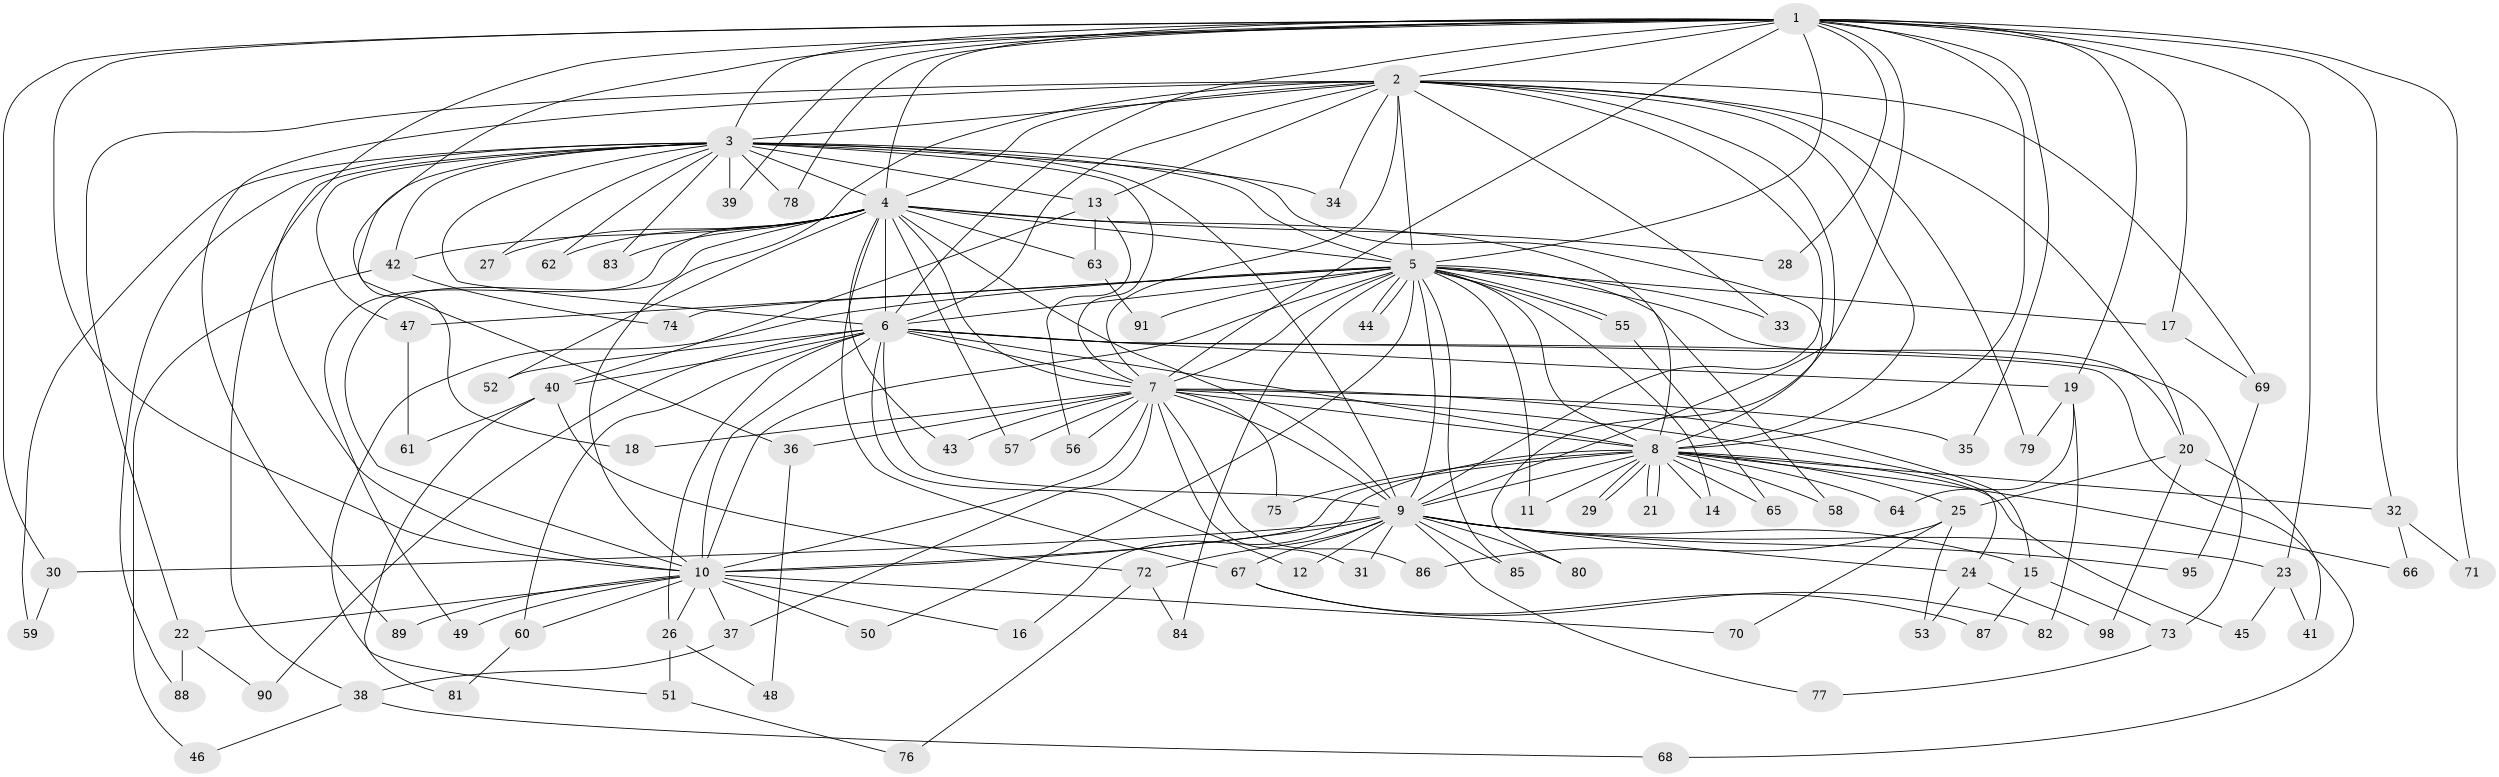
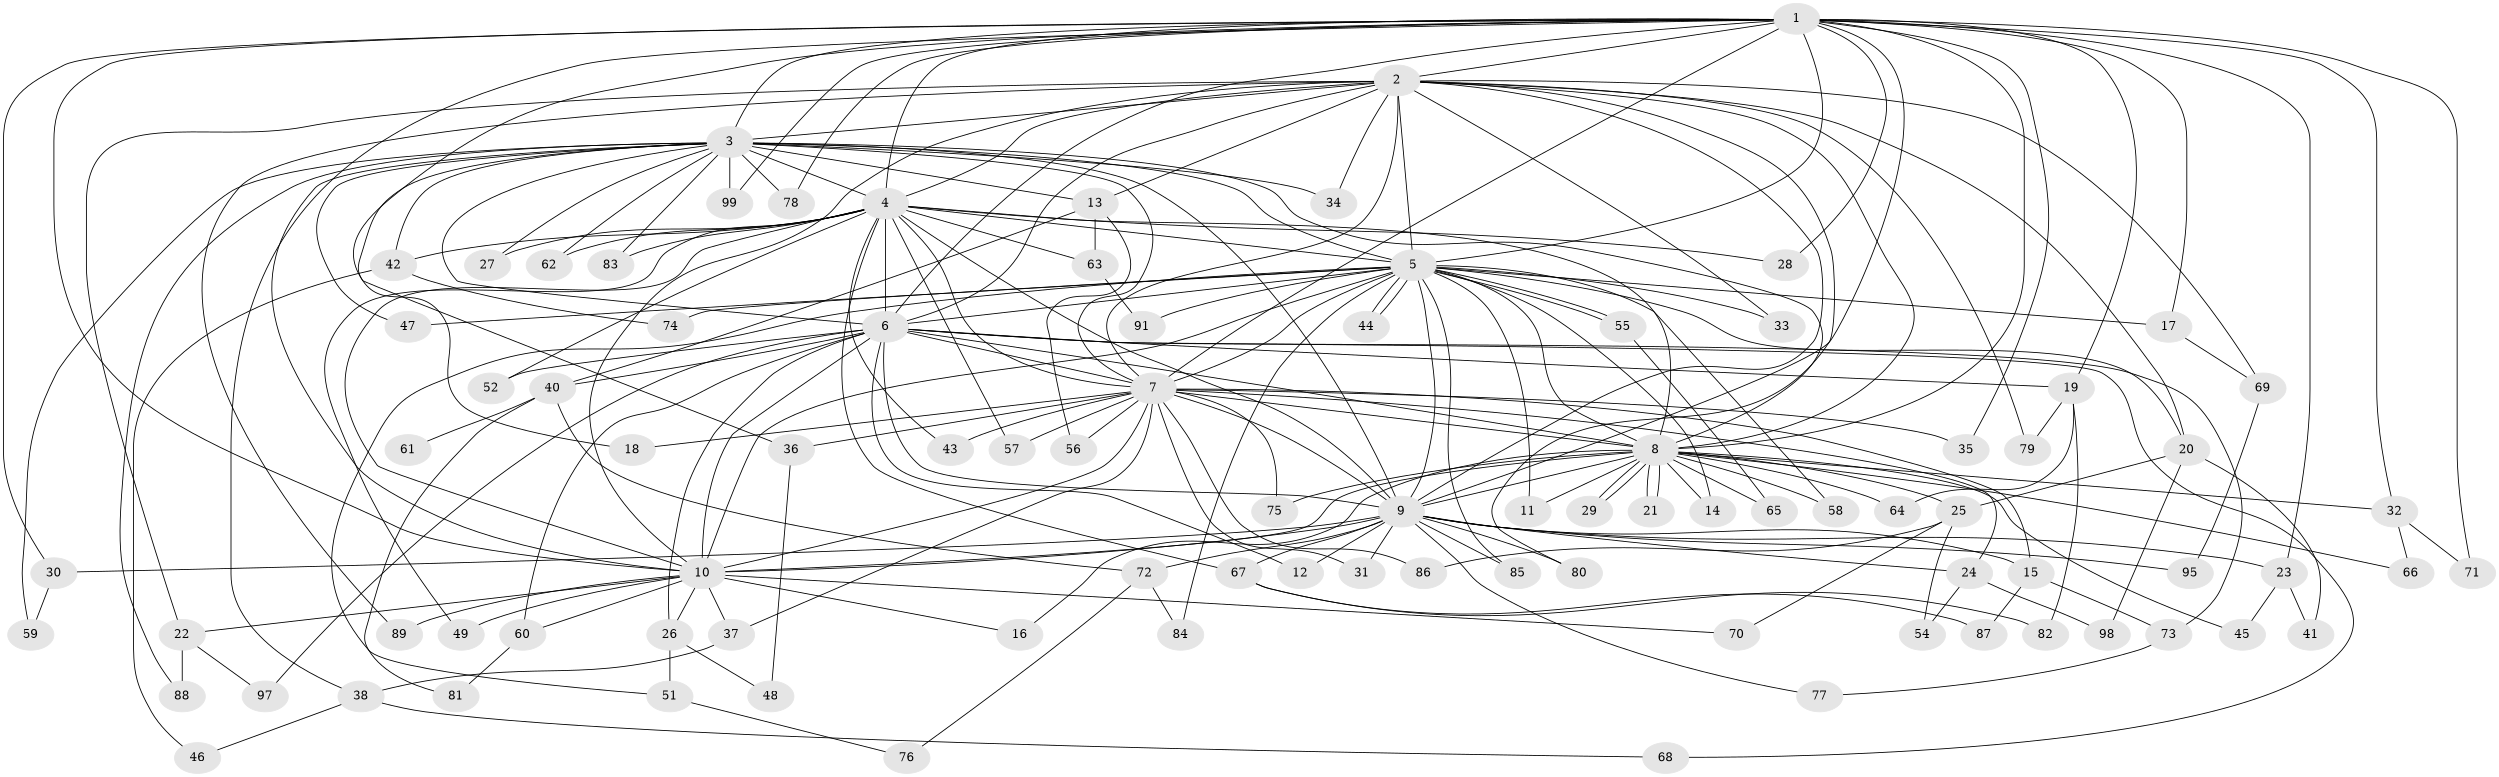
node "39": label "39" -> "99"
edge "47" -- "61": removed
node "50": removed
node "53": label "53" -> "54"
node "90": label "90" -> "97"
